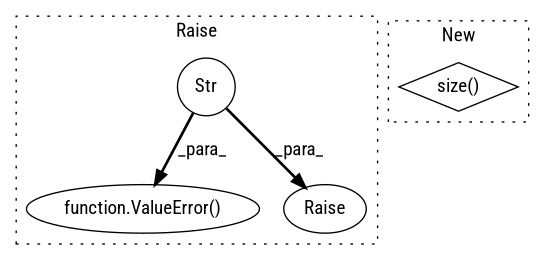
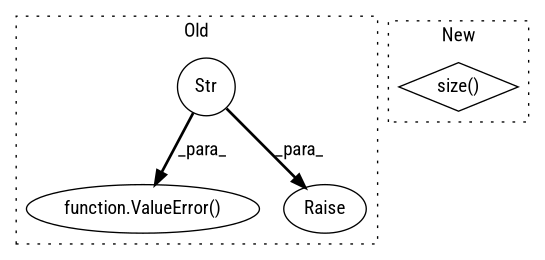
cluster "Raise": label "Raise" -> "Old"
